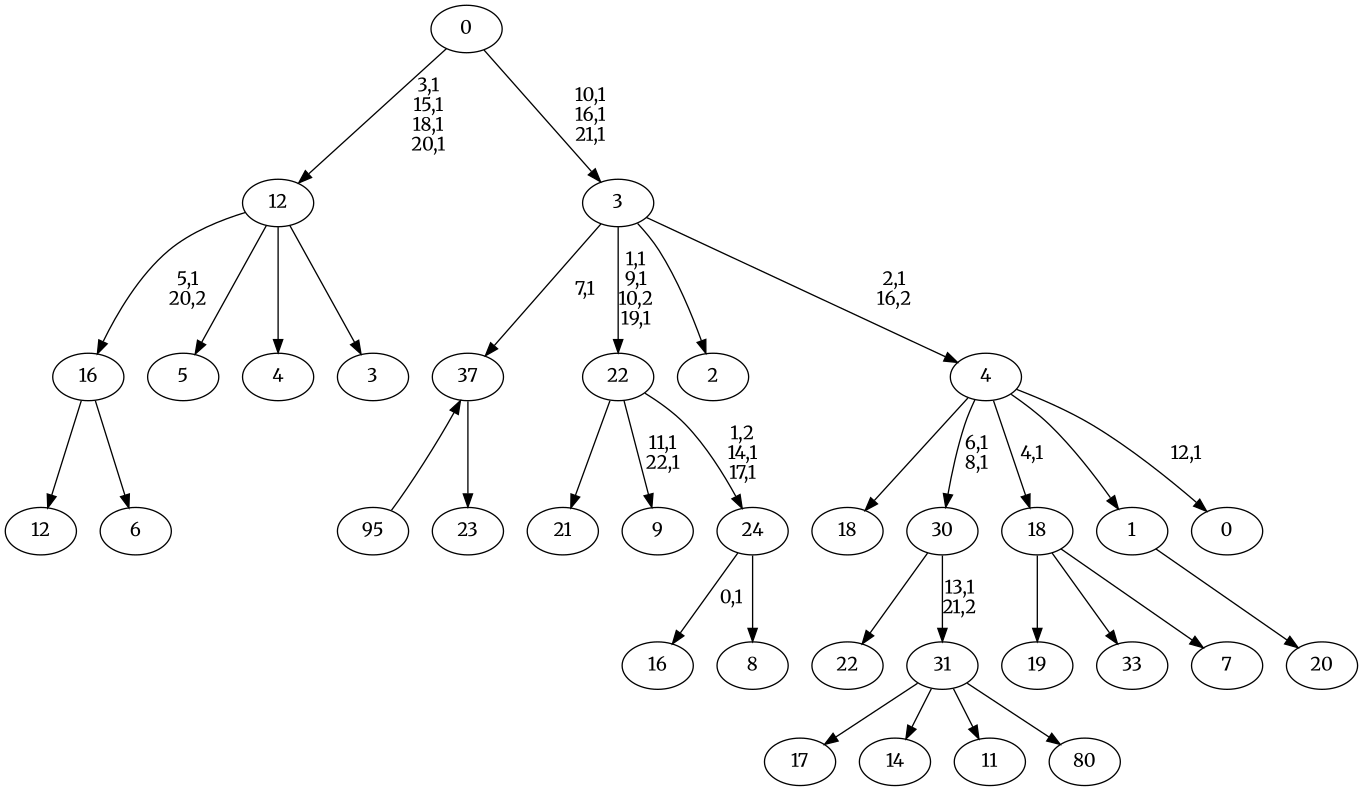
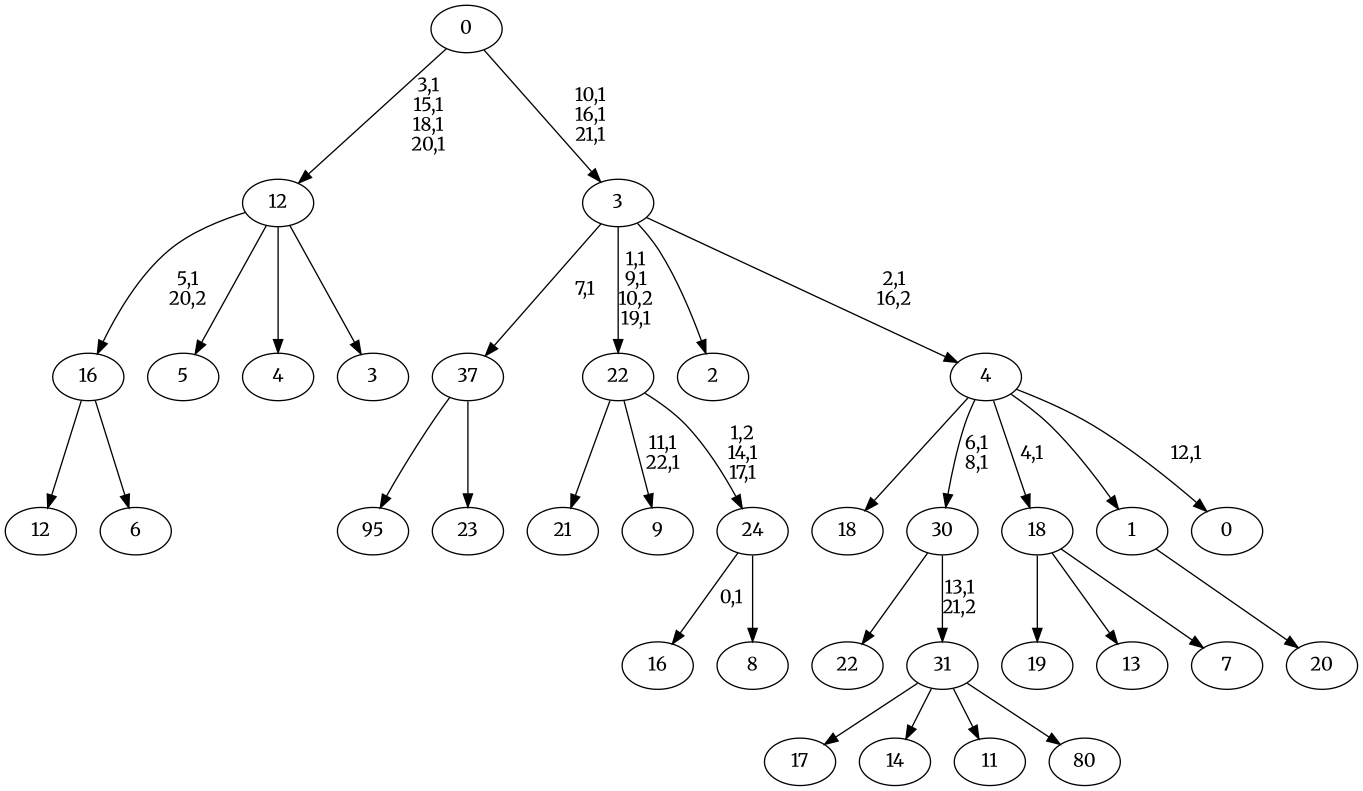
edge "95" -> "37": reversed
node "33": label "33" -> "13"
